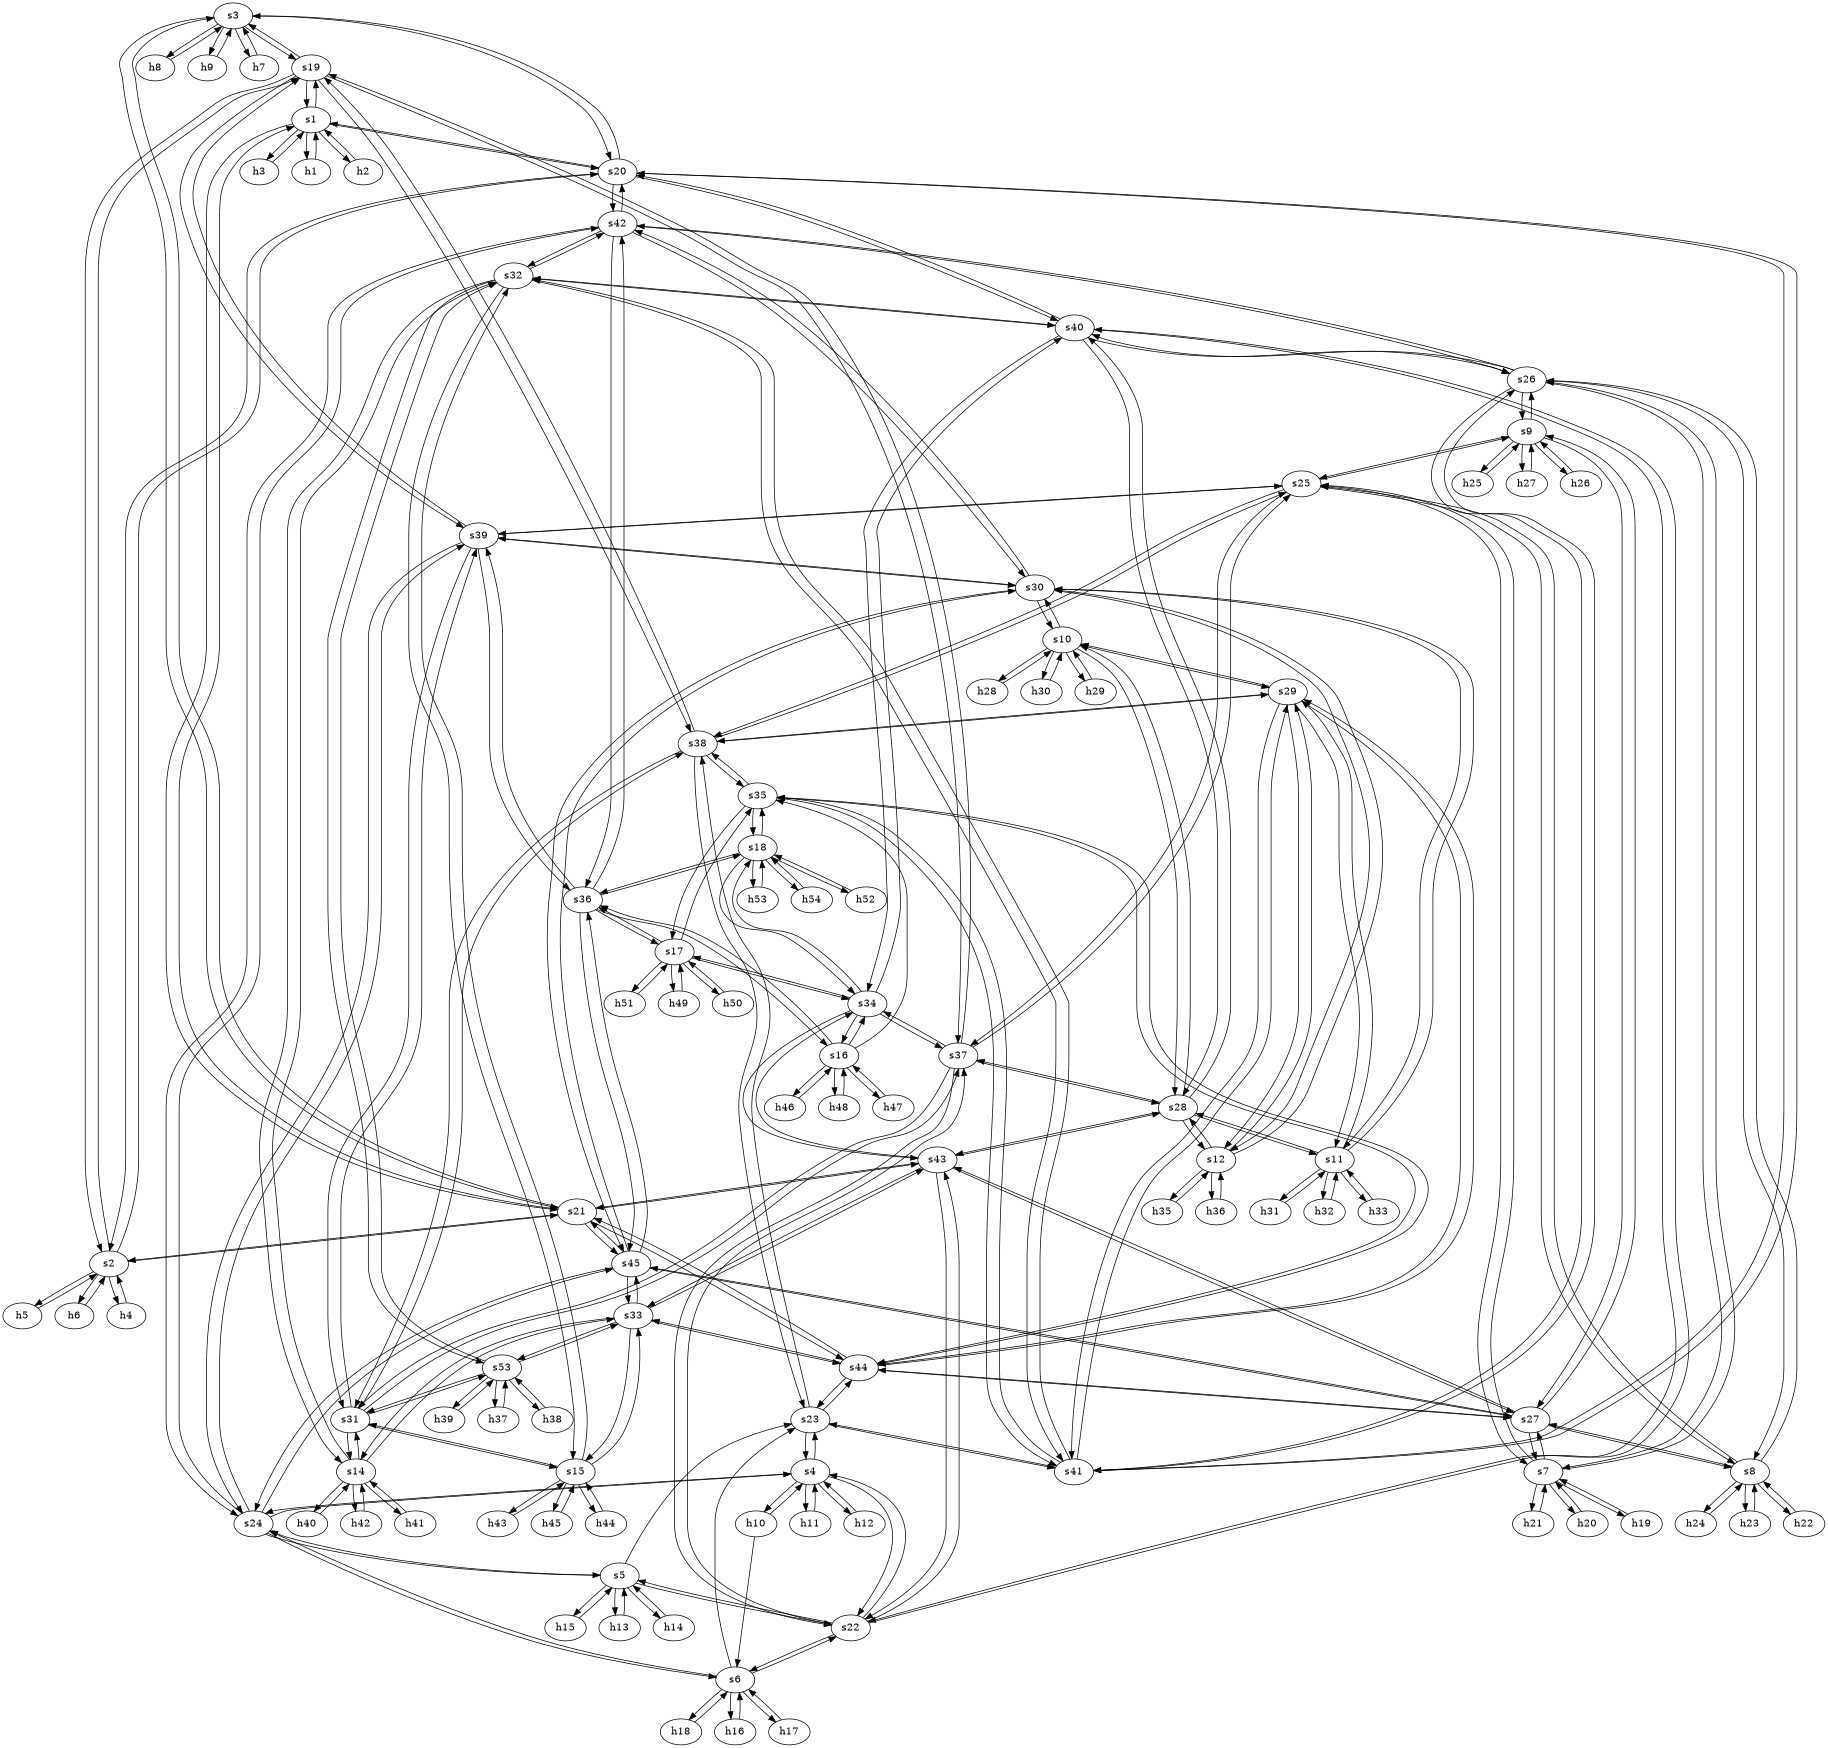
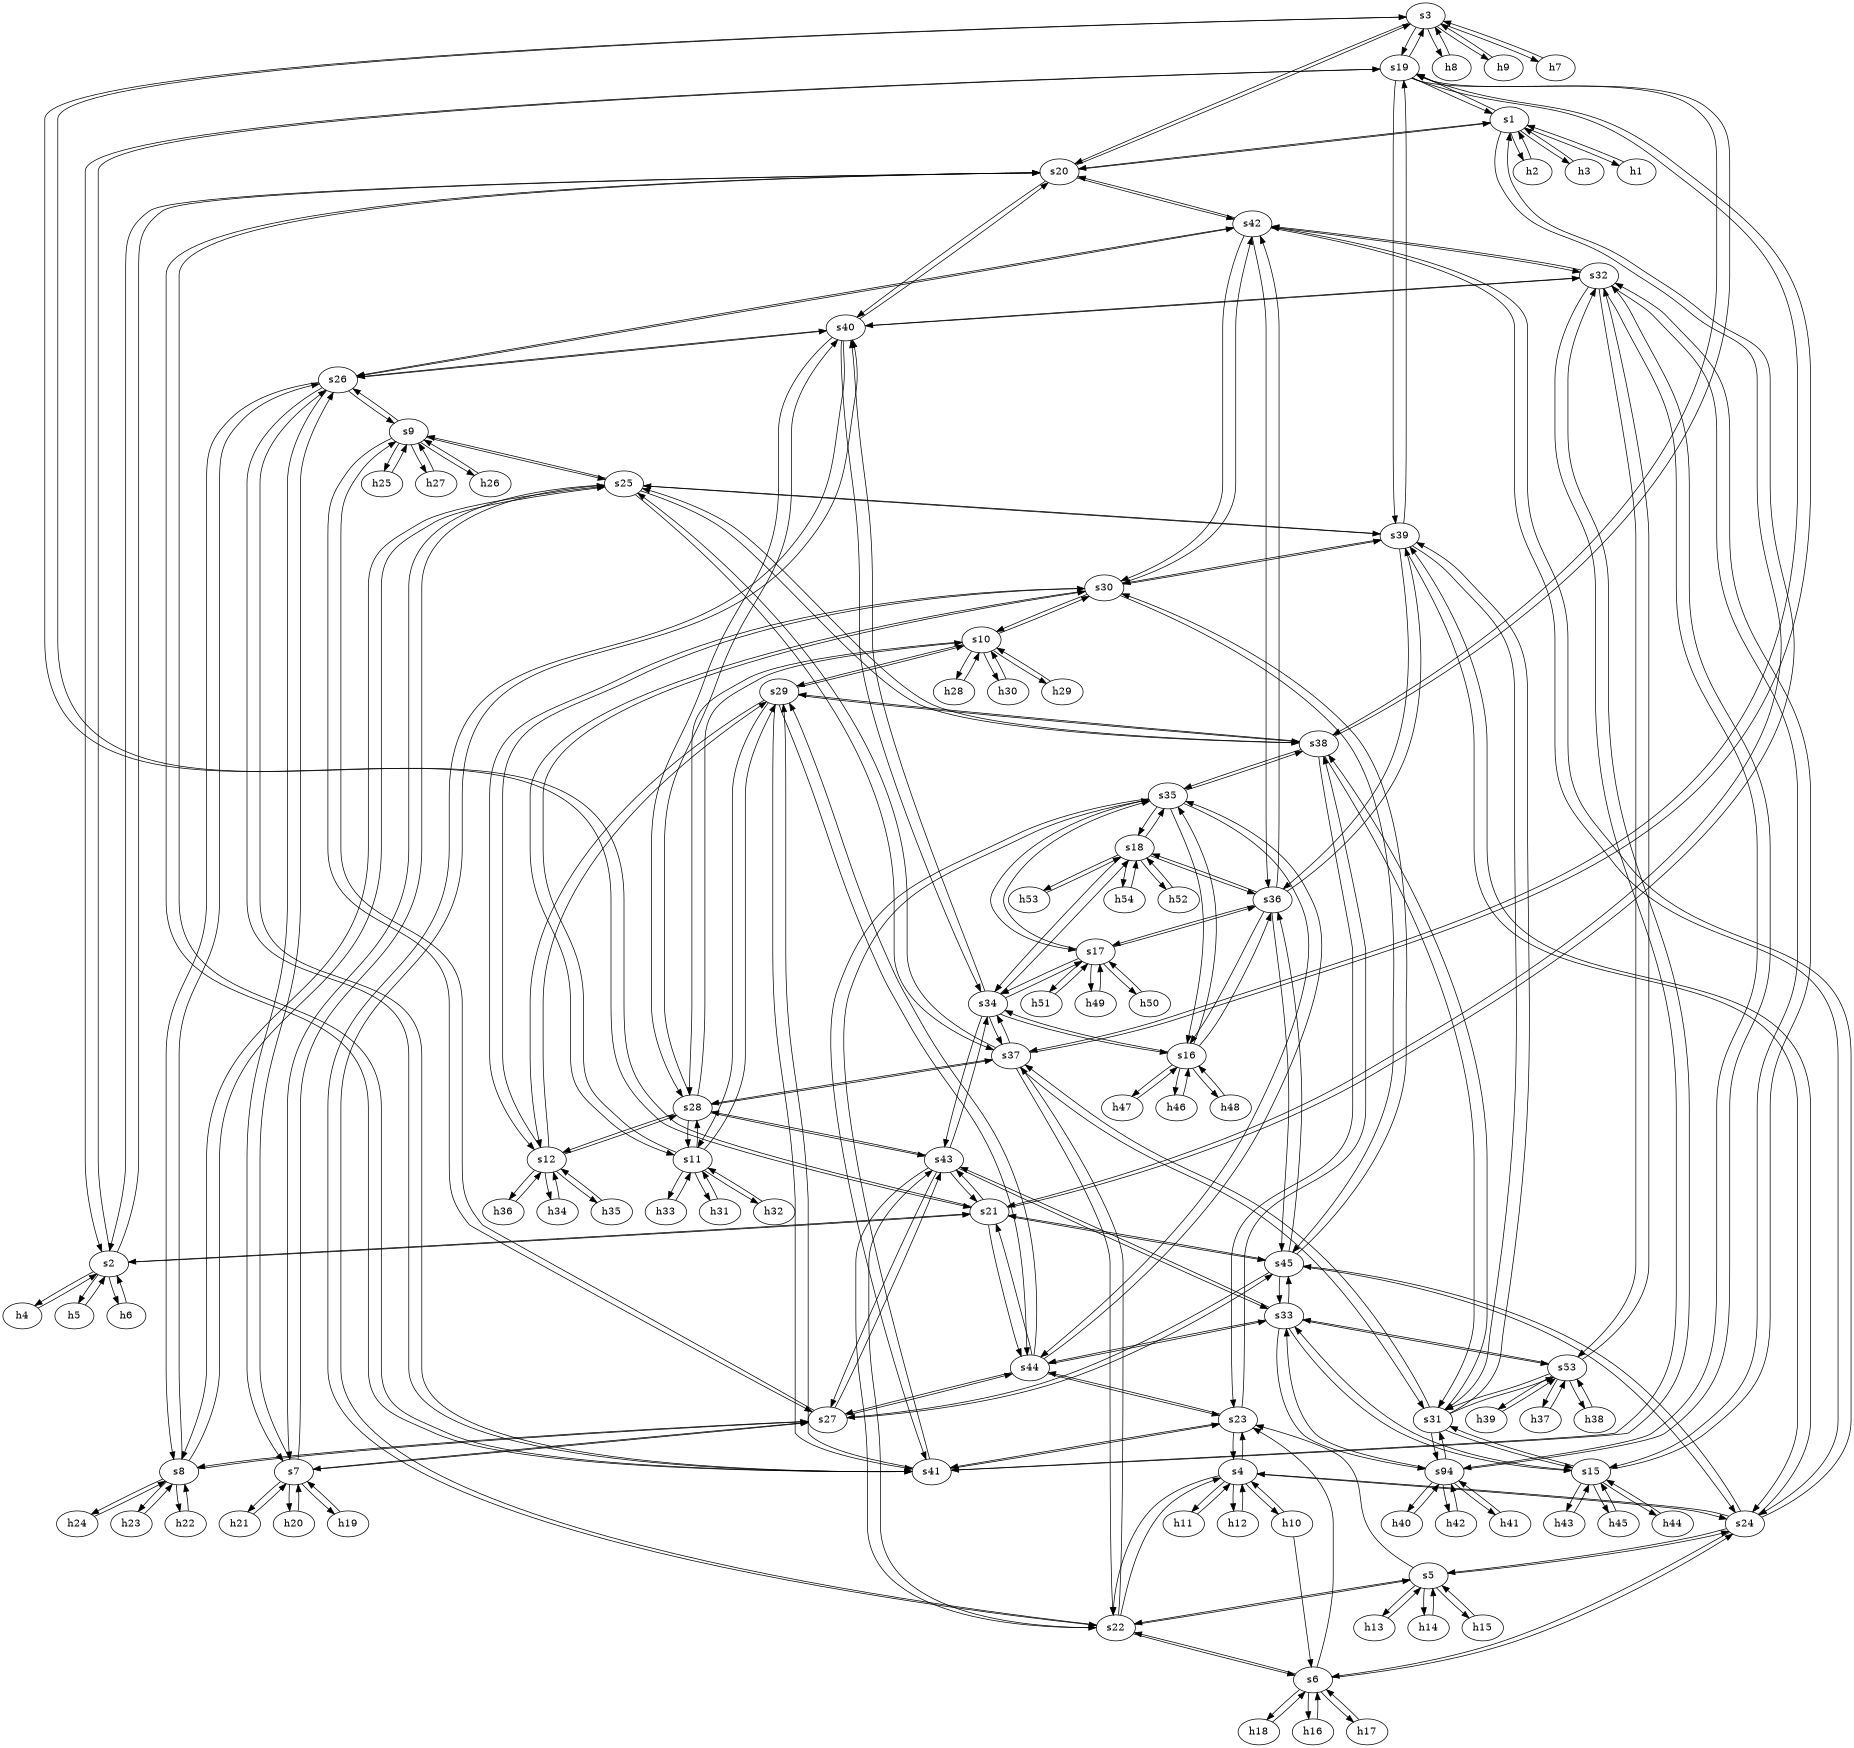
edge "s35" -> "s16": added
node "h34": added
node "s14": label "s14" -> "s94"
